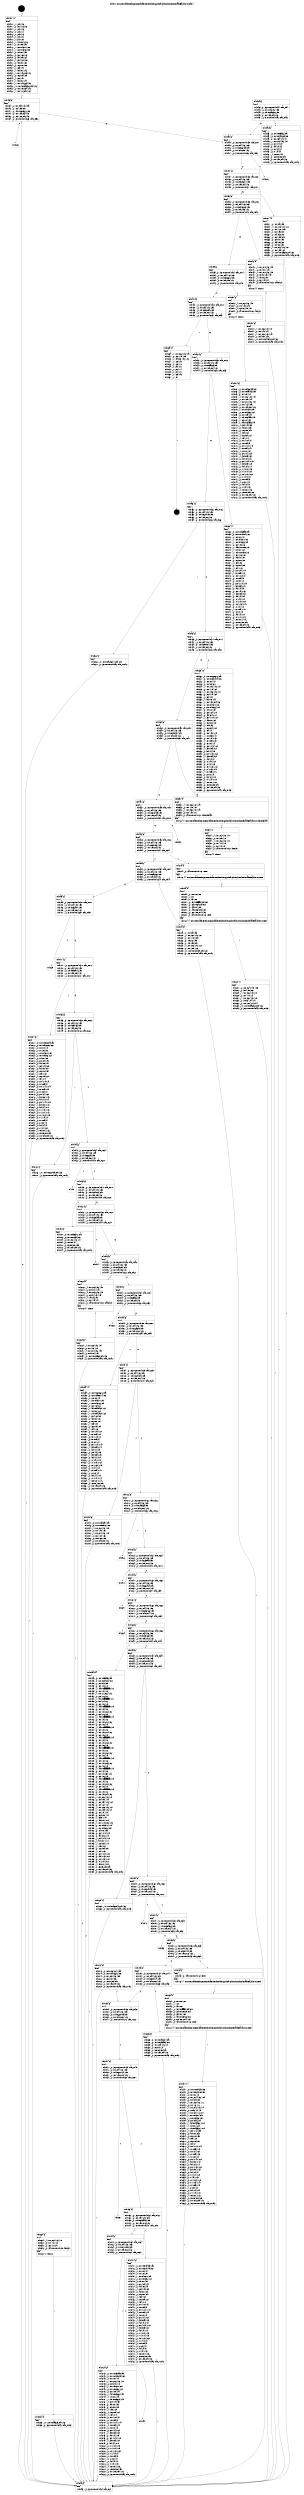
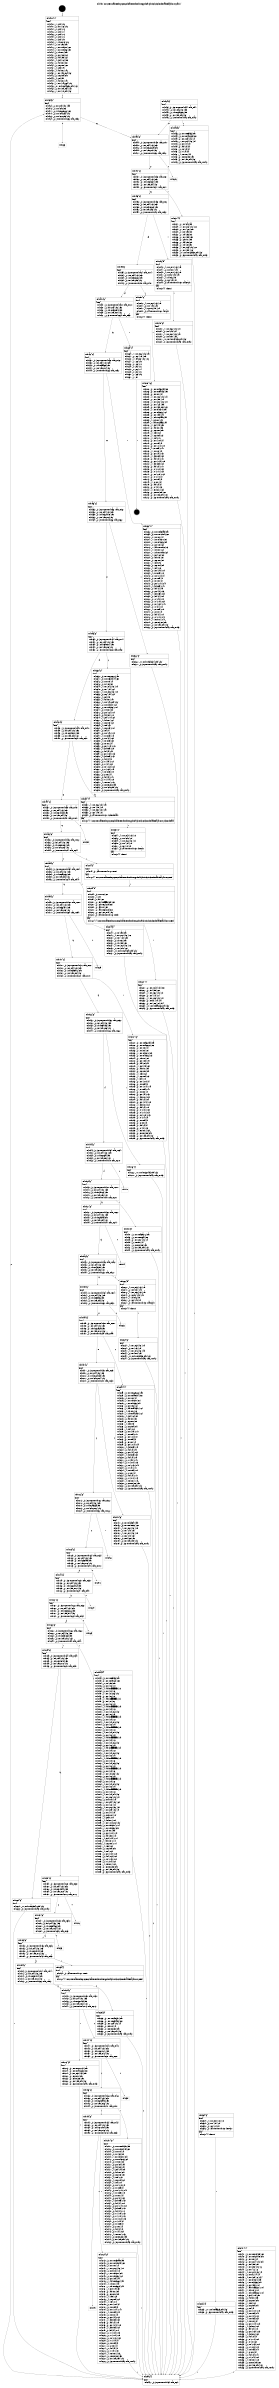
edge "0x402175 [30]" -> "0x401d2b [28]": reversed
node "0x40248f [40]": removed
